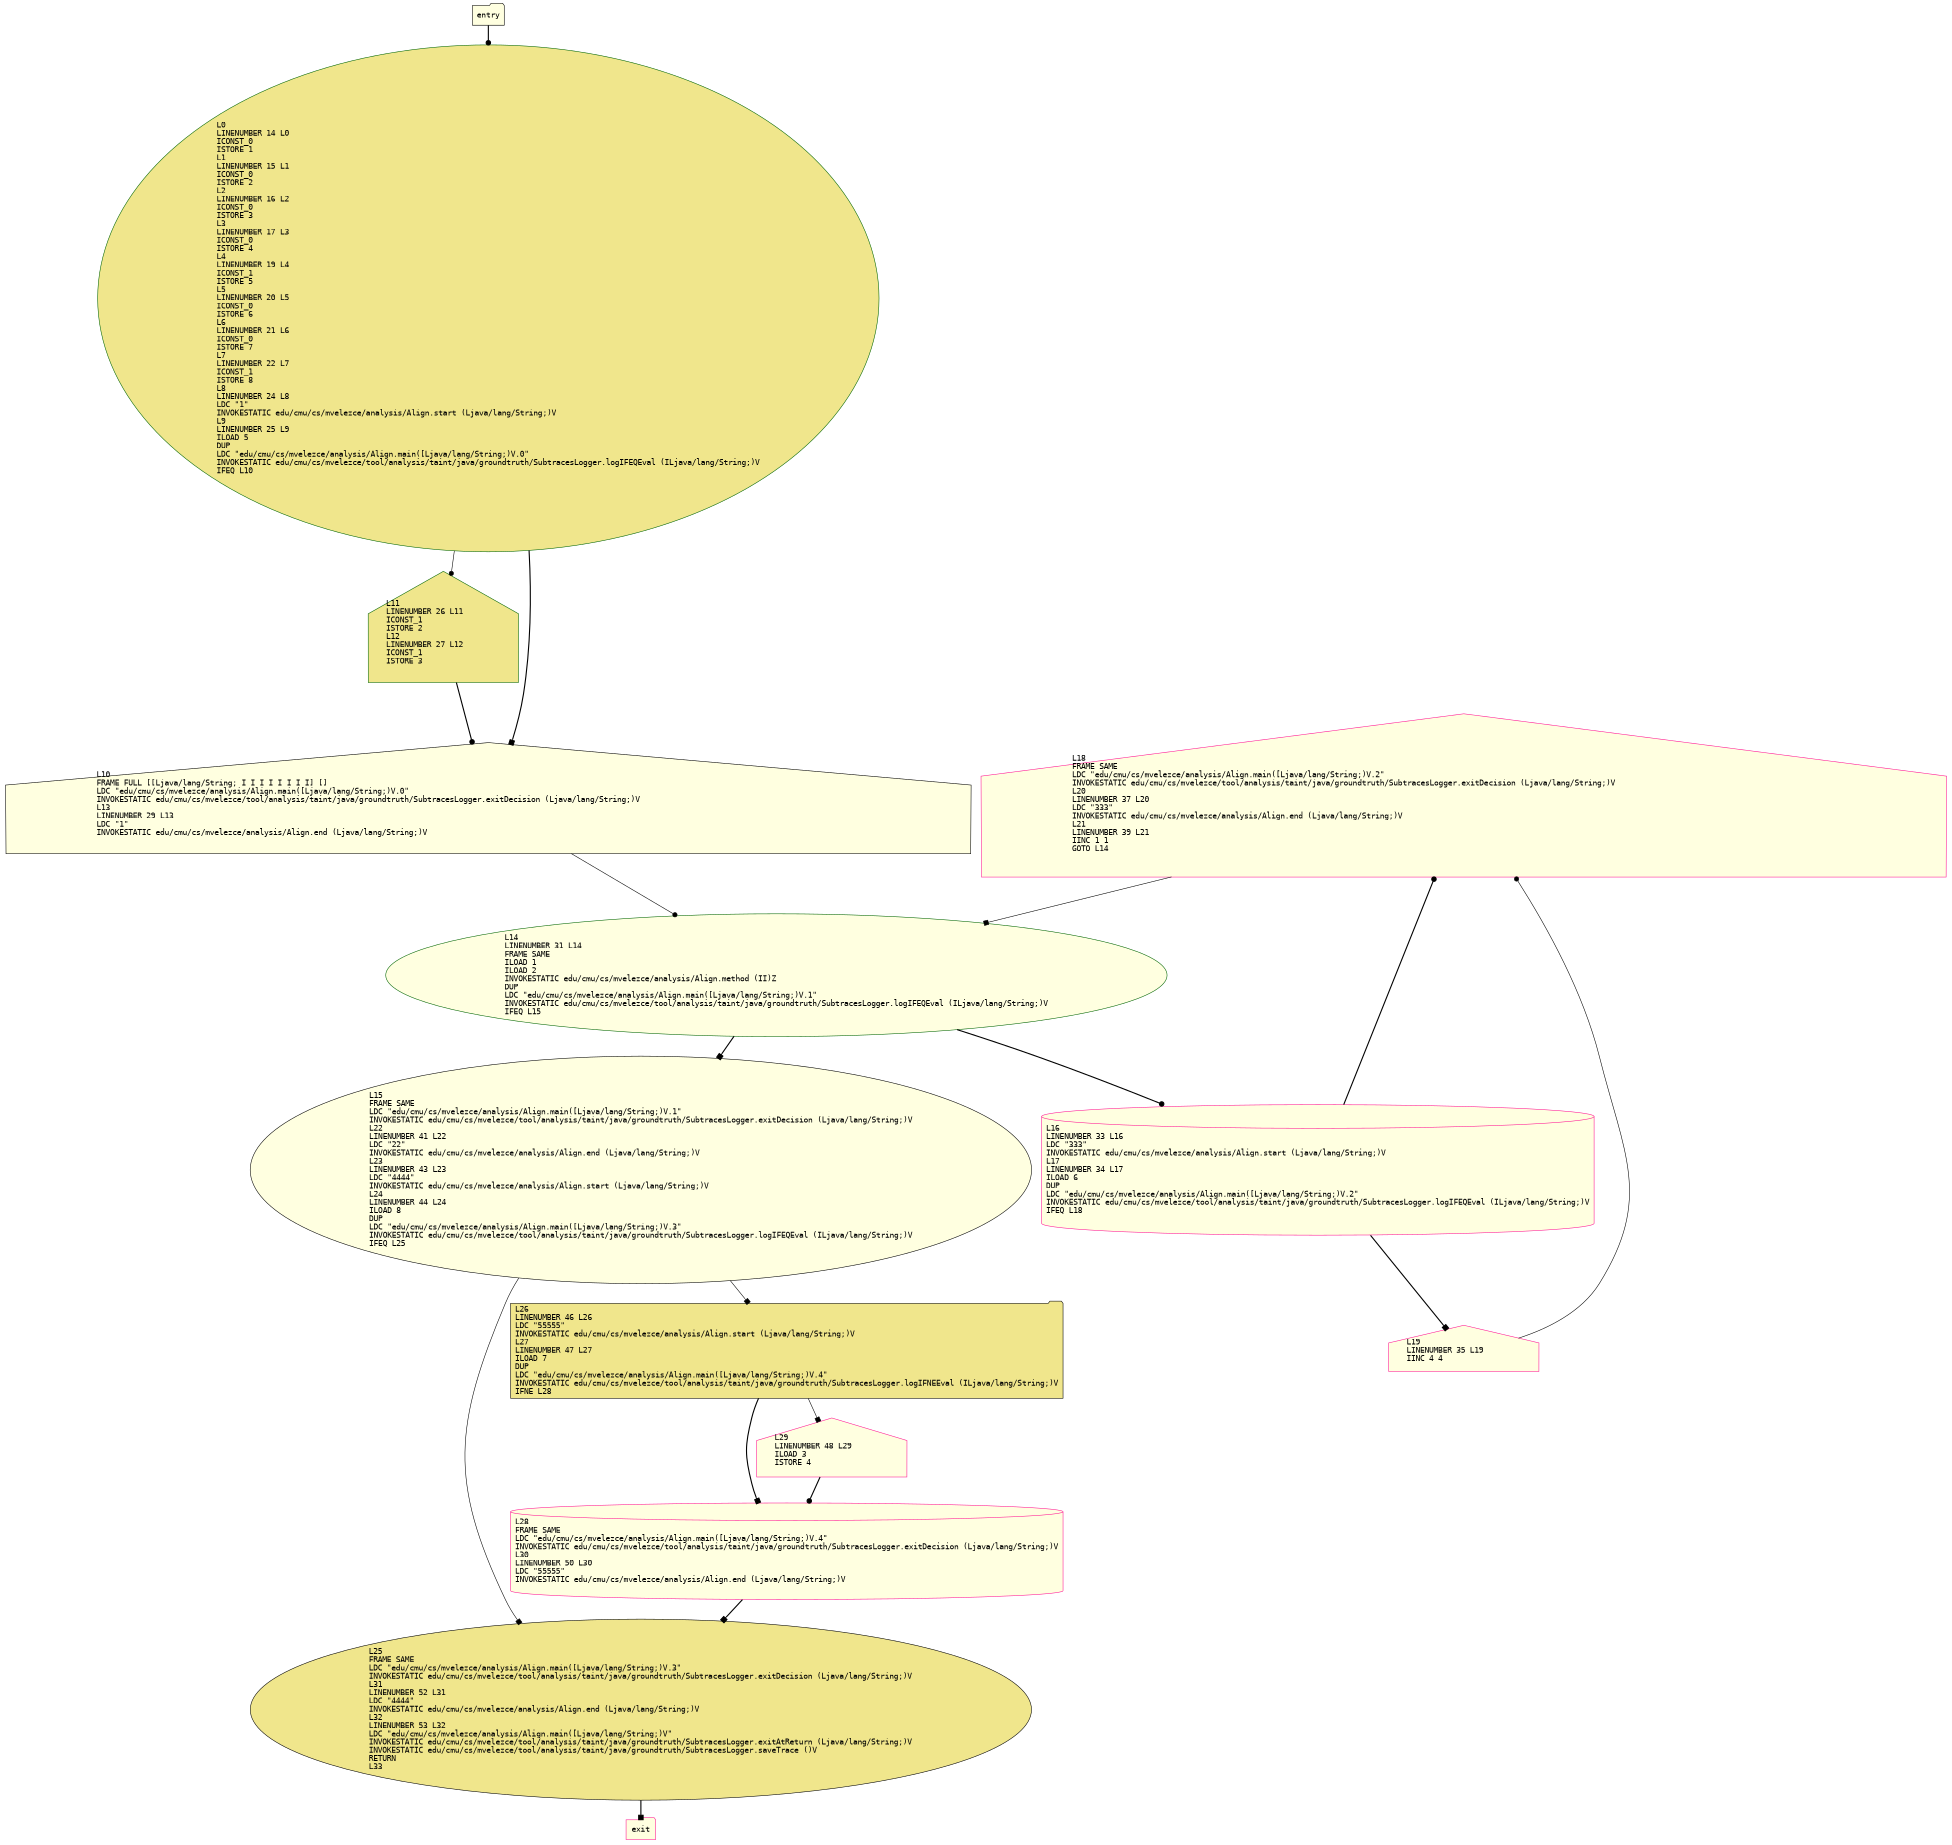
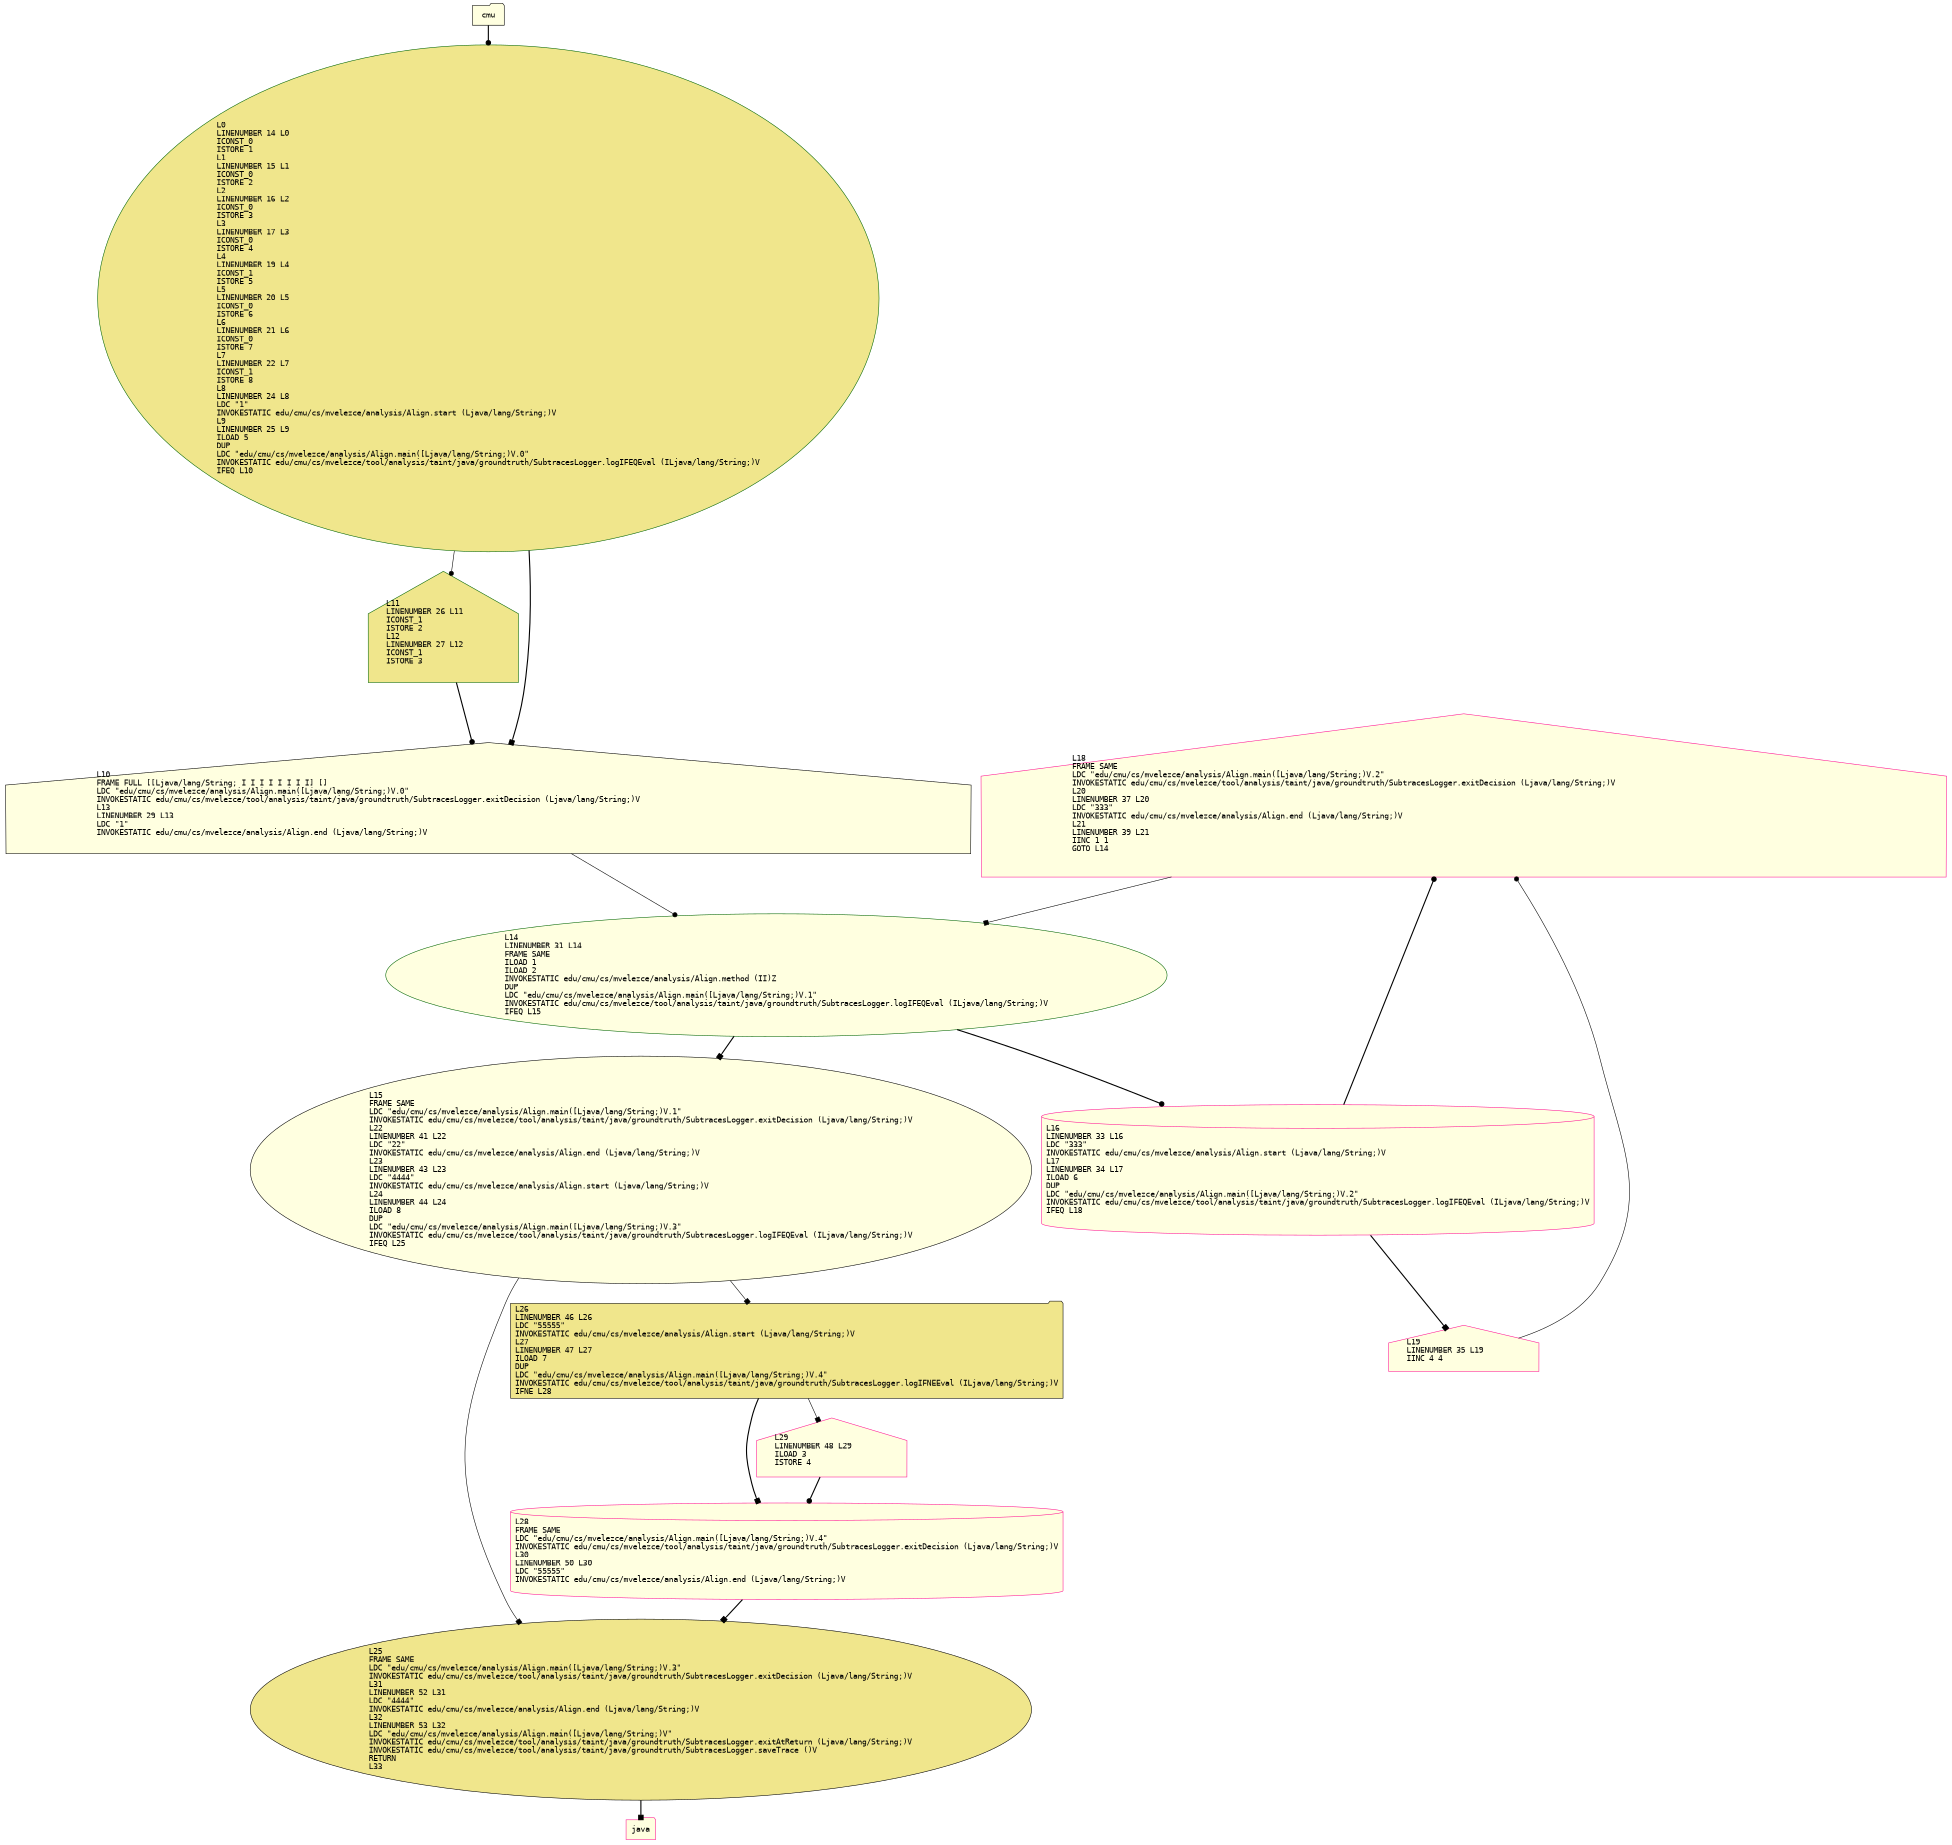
node "entry": label "entry" -> "cmu"
node "exit": label "exit" -> "java"
